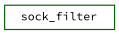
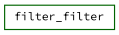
node "sock_filter": label "sock_filter" -> "filter_filter"
